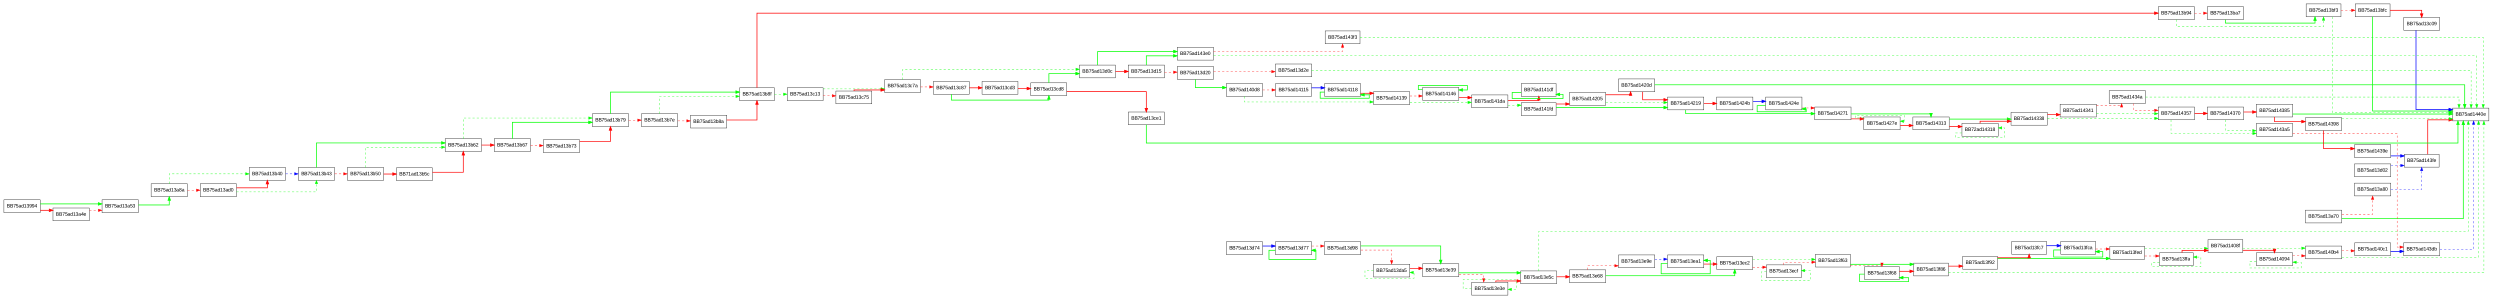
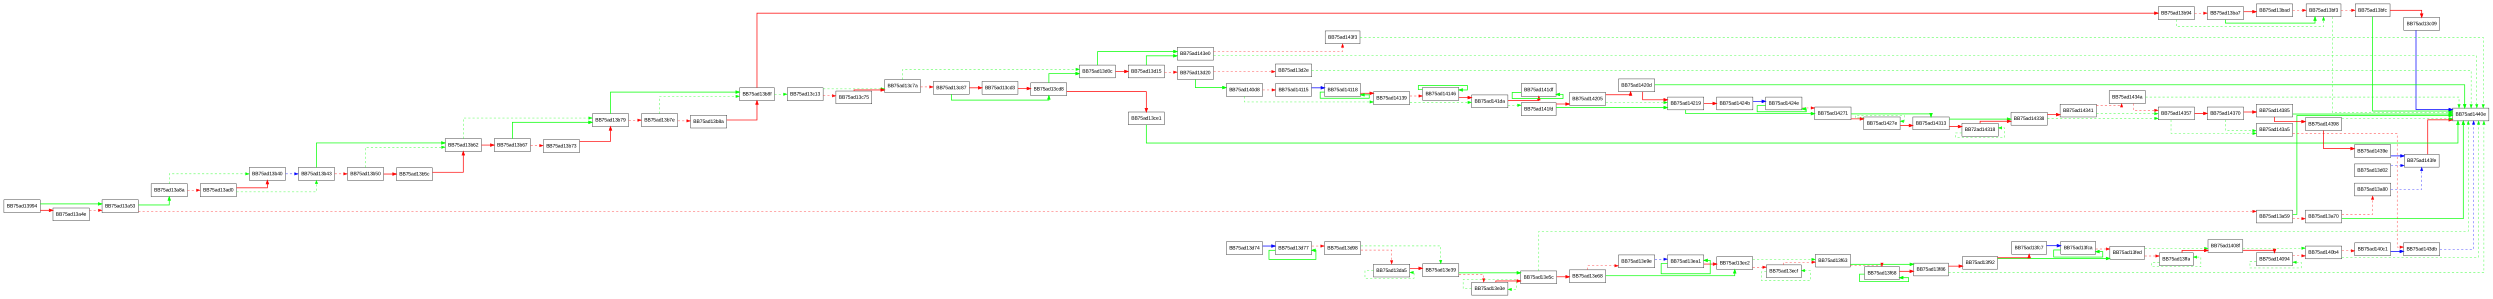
node "BB75ad13bad": added
node "BB71ad13b5c": label "BB71ad13b5c" -> "BB75ad13b5c"
node "BB75ad13a59": added
edge "BB75ad13d98" -> "BB75ad13e39": style bold -> dashed
